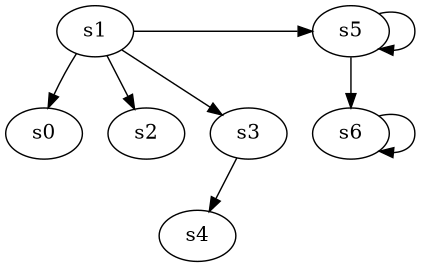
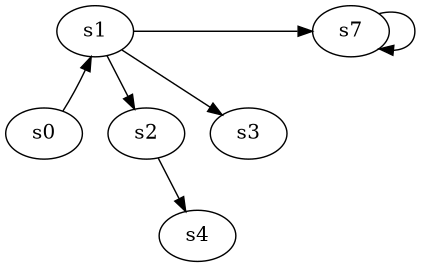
node "s5": label "s5" -> "s7"
edge "s1" -> "s0": reversed
node "s6": removed
edge "s3" -> "s4": now "s2" -> "s4"
